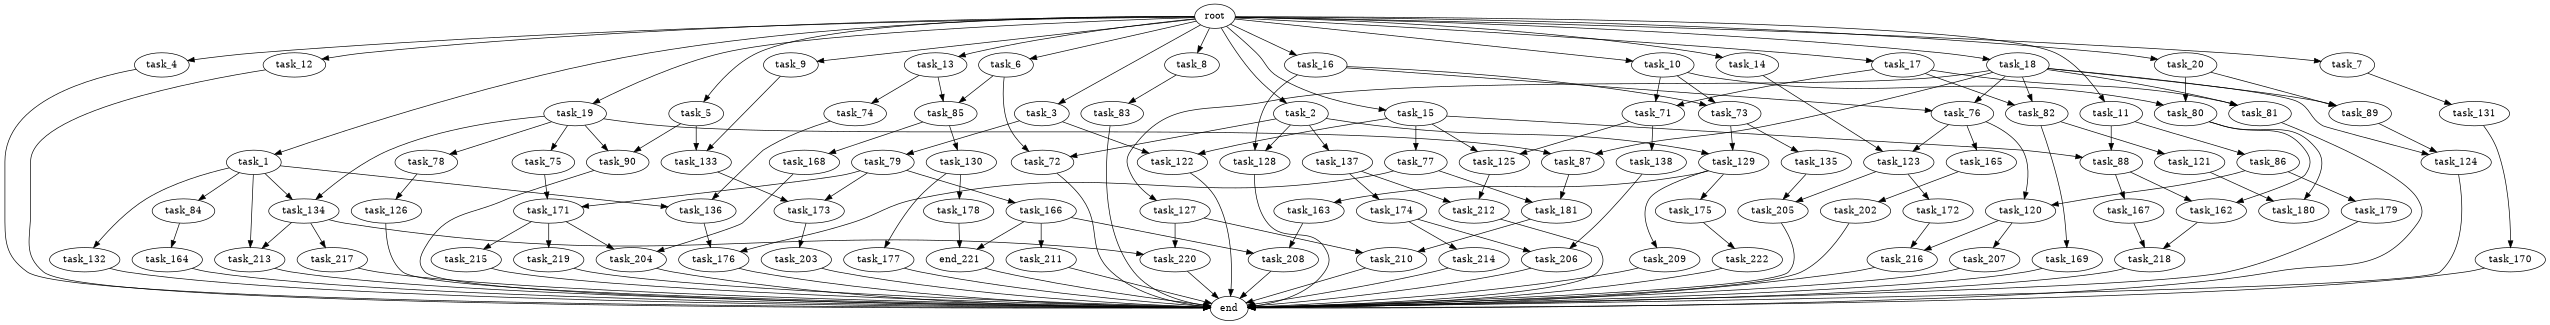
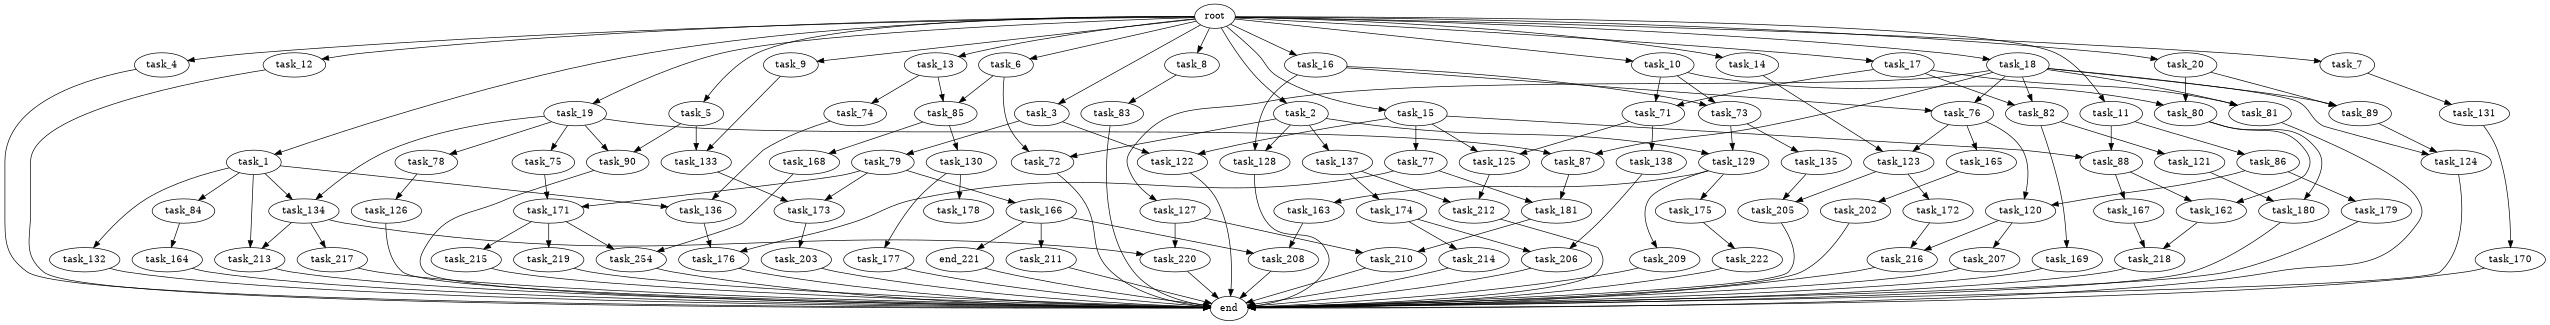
edge "task_178" -> "end_221": removed
node "task_204": label "task_204" -> "task_254"
edge "task_180" -> "end": added
